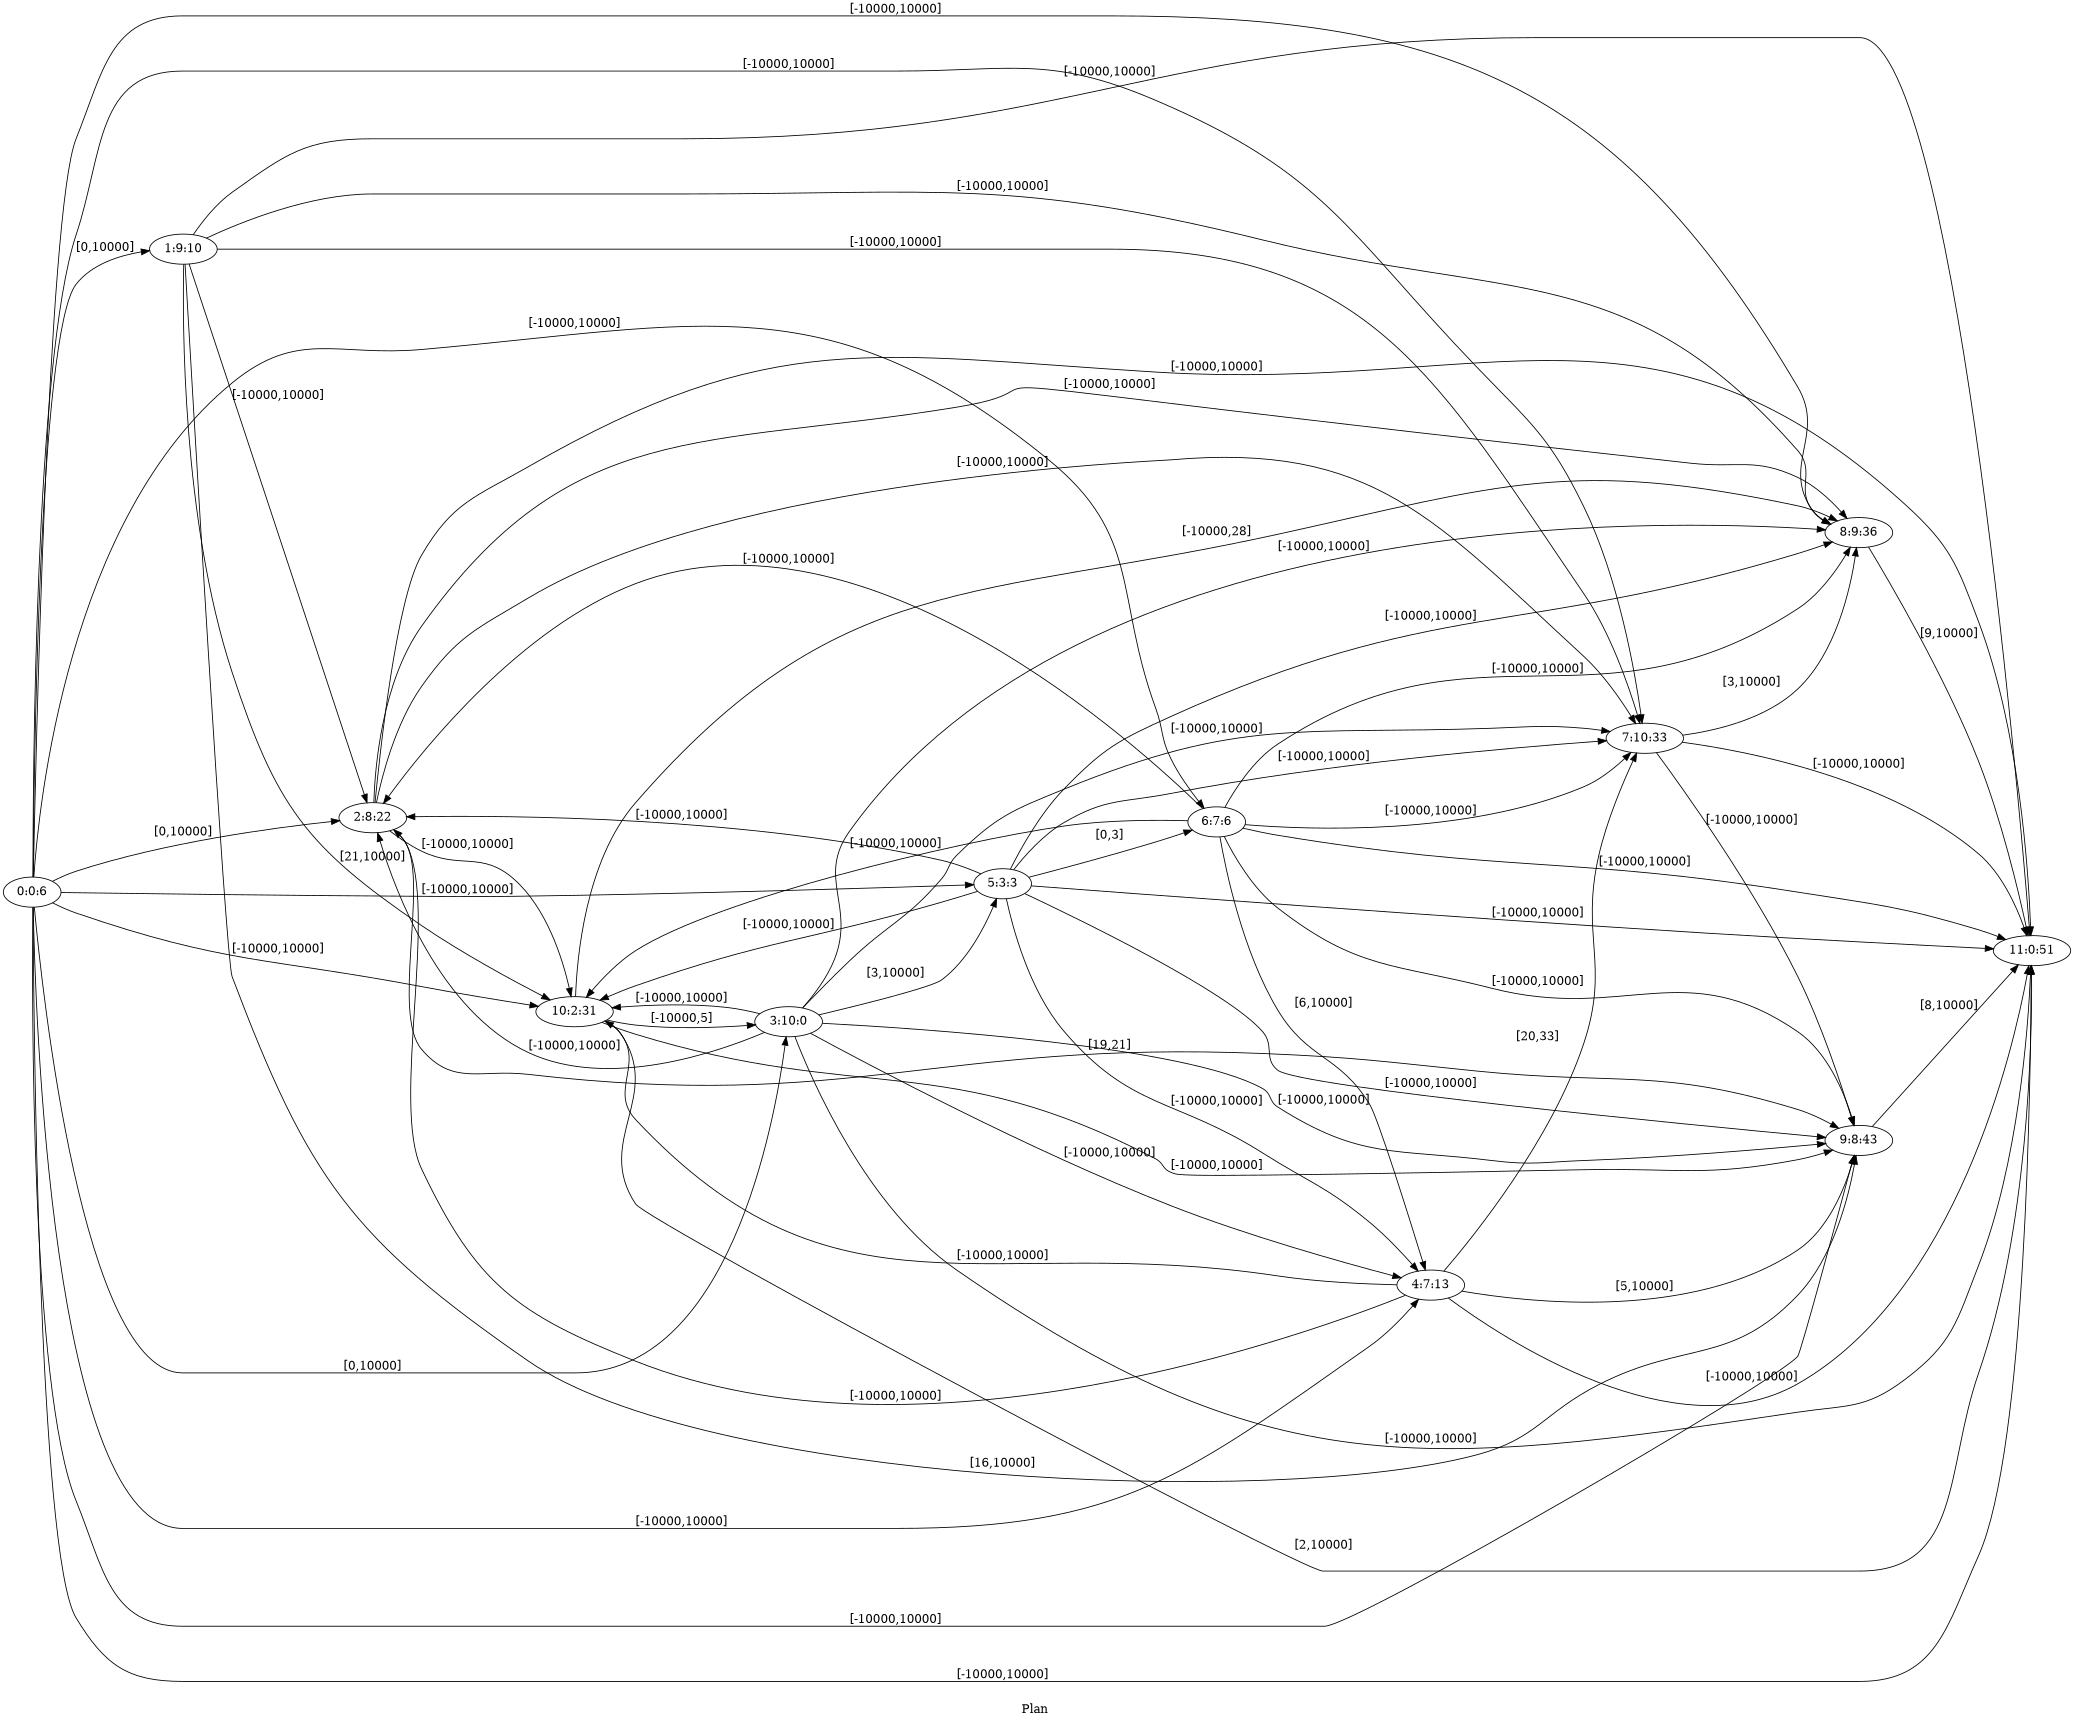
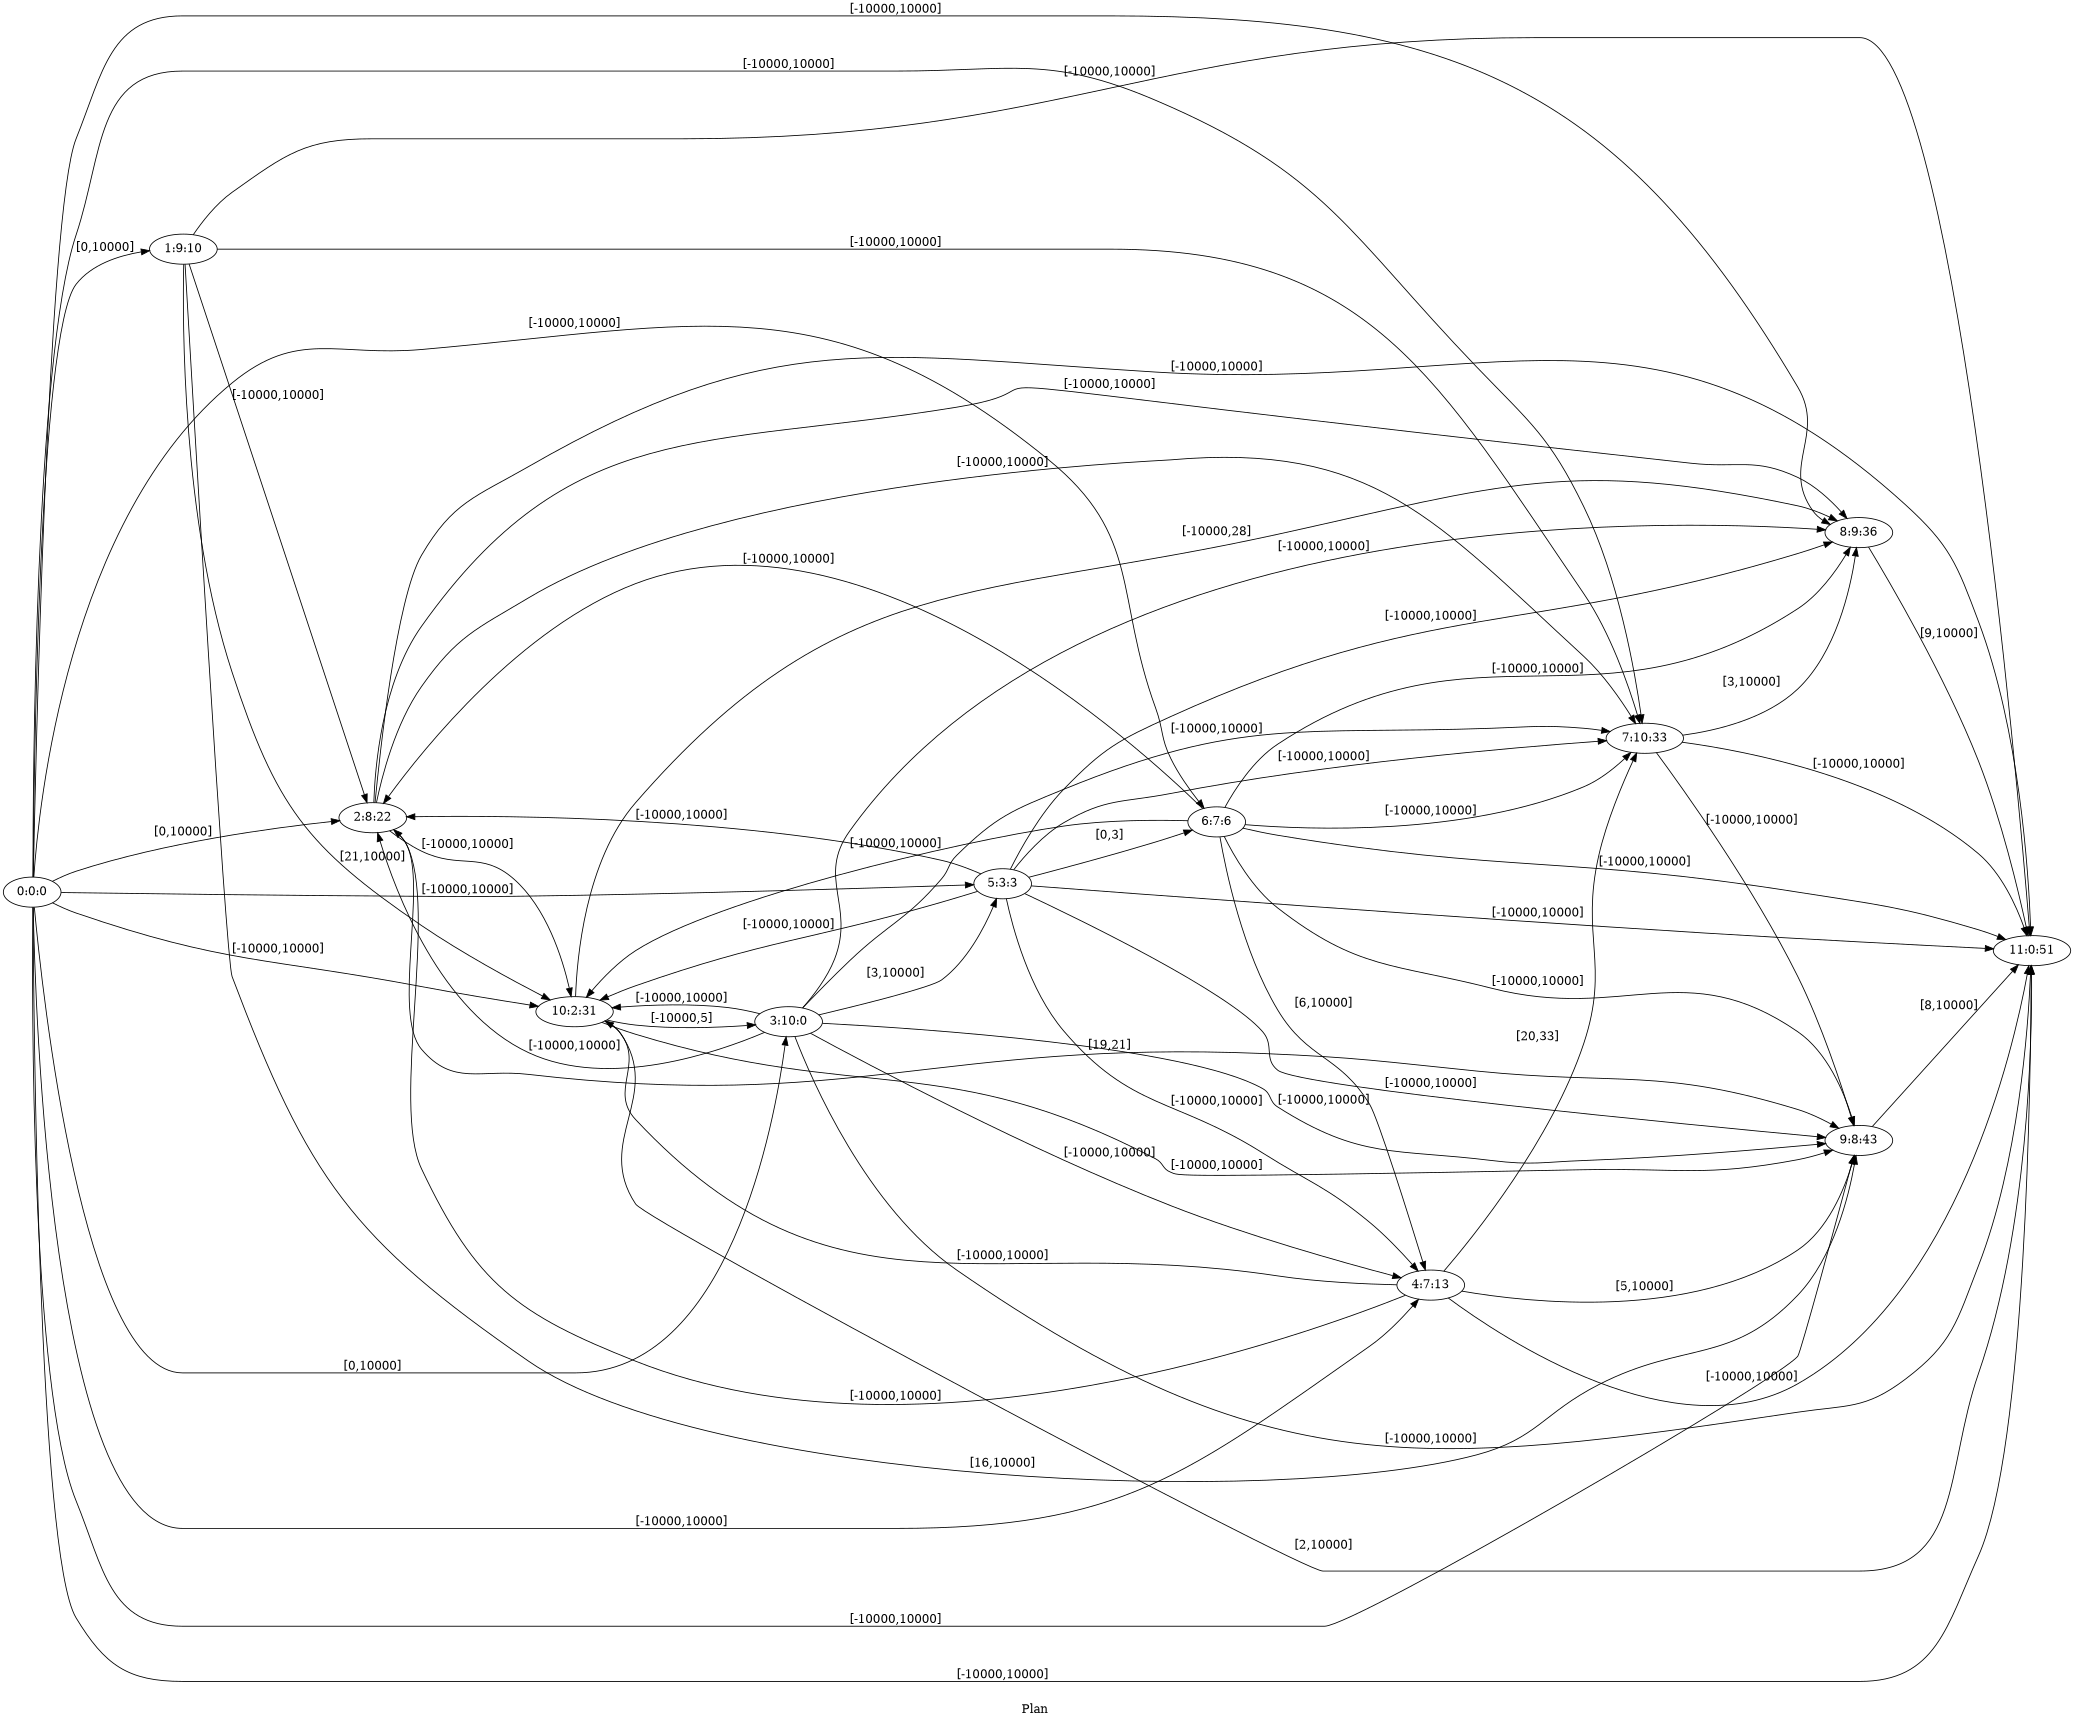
edge "1:9:10" -> "8:9:36": removed, label "[-10000,10000]"
node "0:0:6": label "0:0:6" -> "0:0:0"
